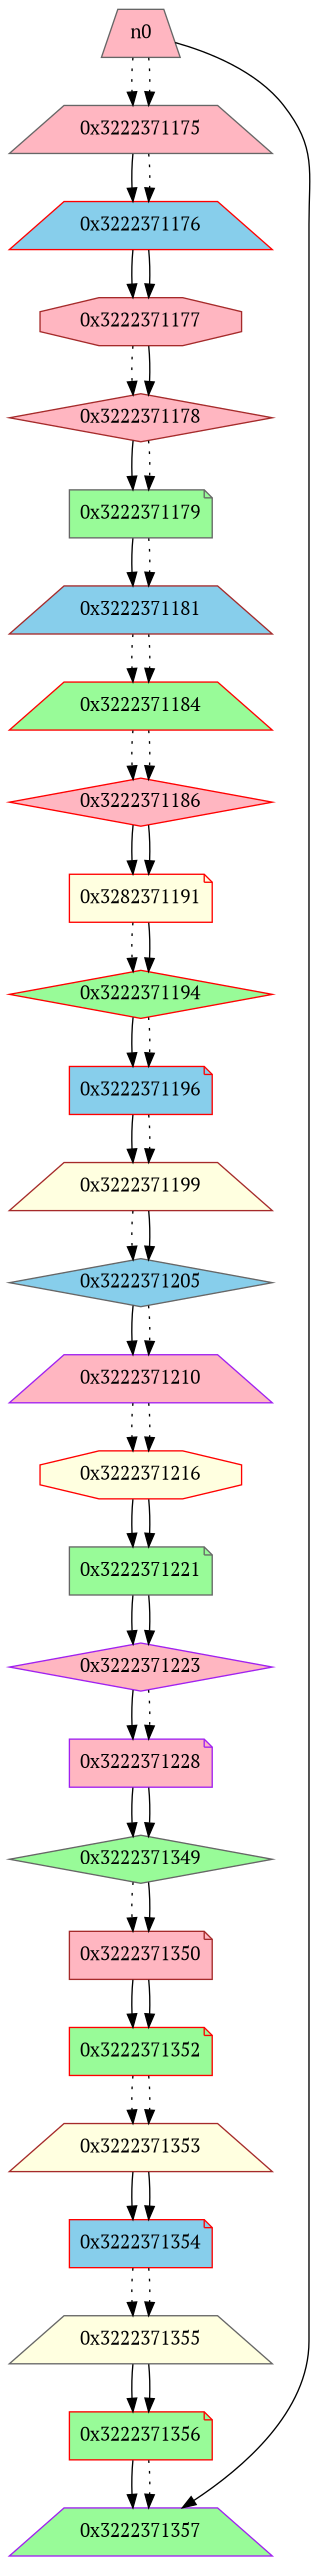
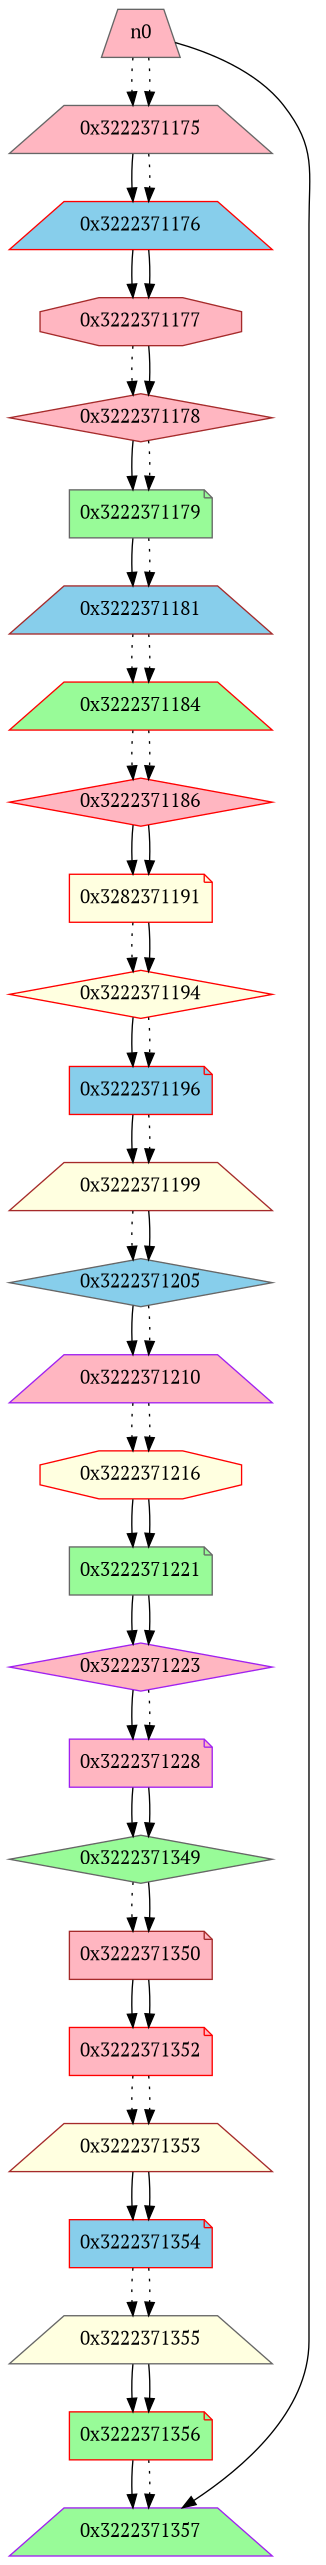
node "0x3222371194": fillcolor palegreen -> lightyellow
node "0x3222371352": fillcolor palegreen -> lightpink
